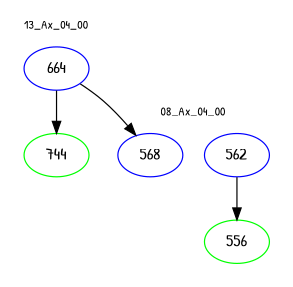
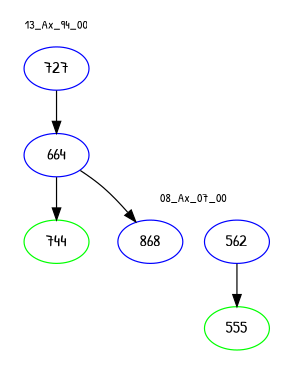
cluster "13_Ax_04_00": label "13_Ax_04_00" -> "13_Ax_94_00"
node "727": added
cluster "08_Ax_04_00": label "08_Ax_04_00" -> "08_Ax_07_00"
node "568": label "568" -> "868"
node "556": label "556" -> "555"
